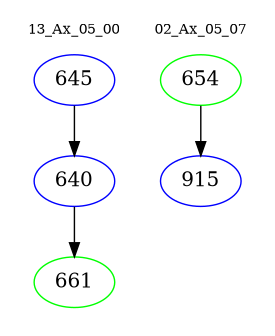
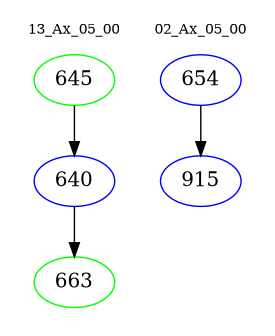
cluster "02_Ax_05_07": label "02_Ax_05_07" -> "02_Ax_05_00"
node "645": color blue -> green
node "654": color green -> blue
node "661": label "661" -> "663"
